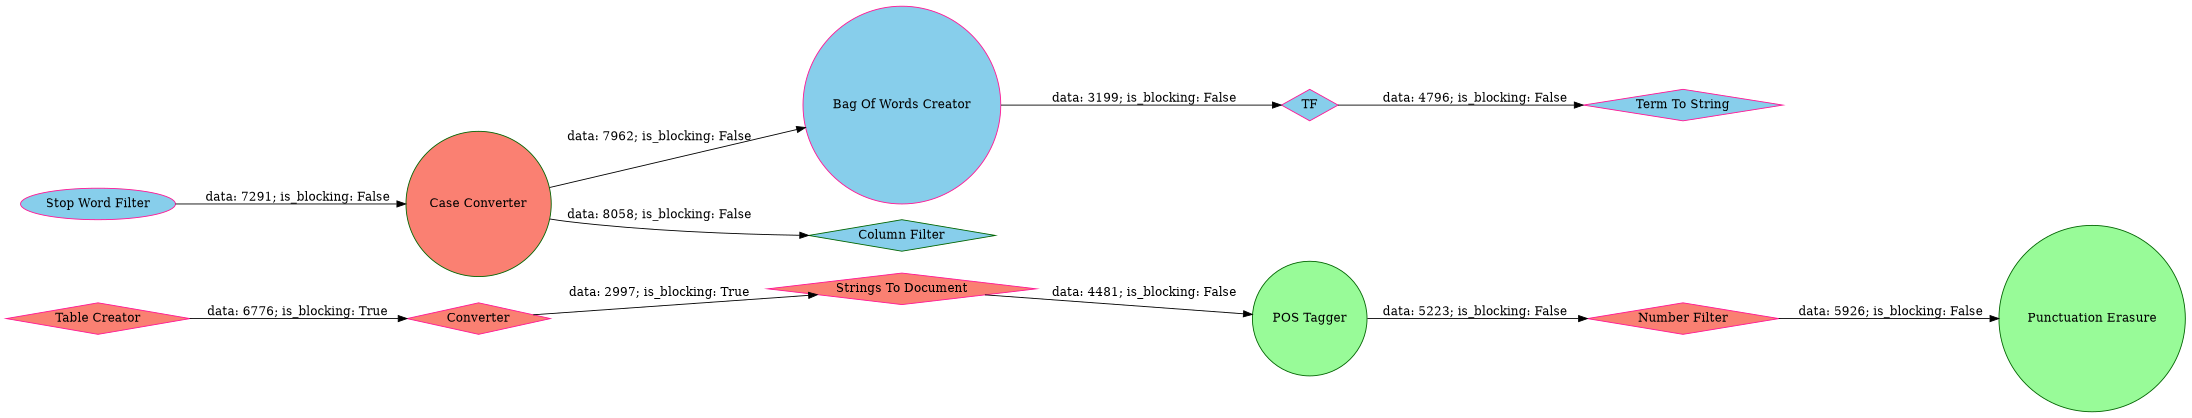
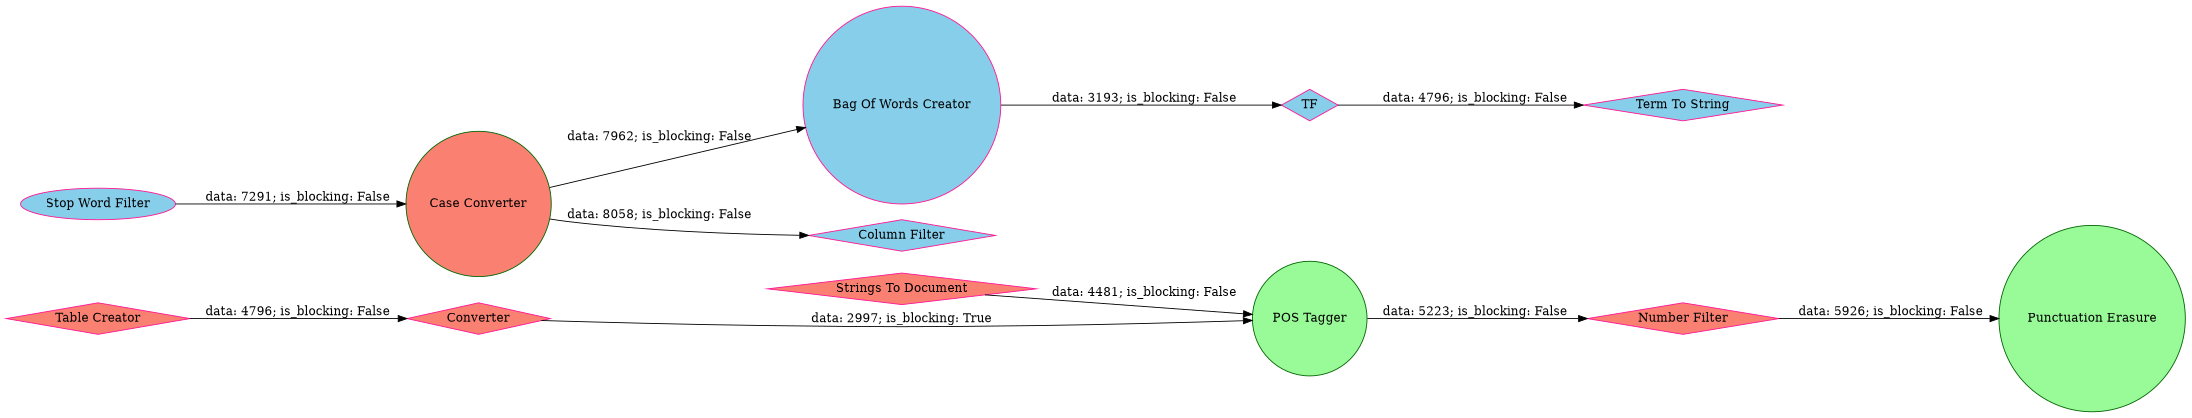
edge "Bag Of Words Creator" -> "TF": label "data: 3199; is_blocking: False" -> "data: 3193; is_blocking: False"
node "Column Filter": color darkgreen -> deeppink
edge "Converter" -> "Strings To Document": now "Converter" -> "POS Tagger"
edge "Table Creator" -> "Converter": label "data: 6776; is_blocking: True" -> "data: 4796; is_blocking: False"
